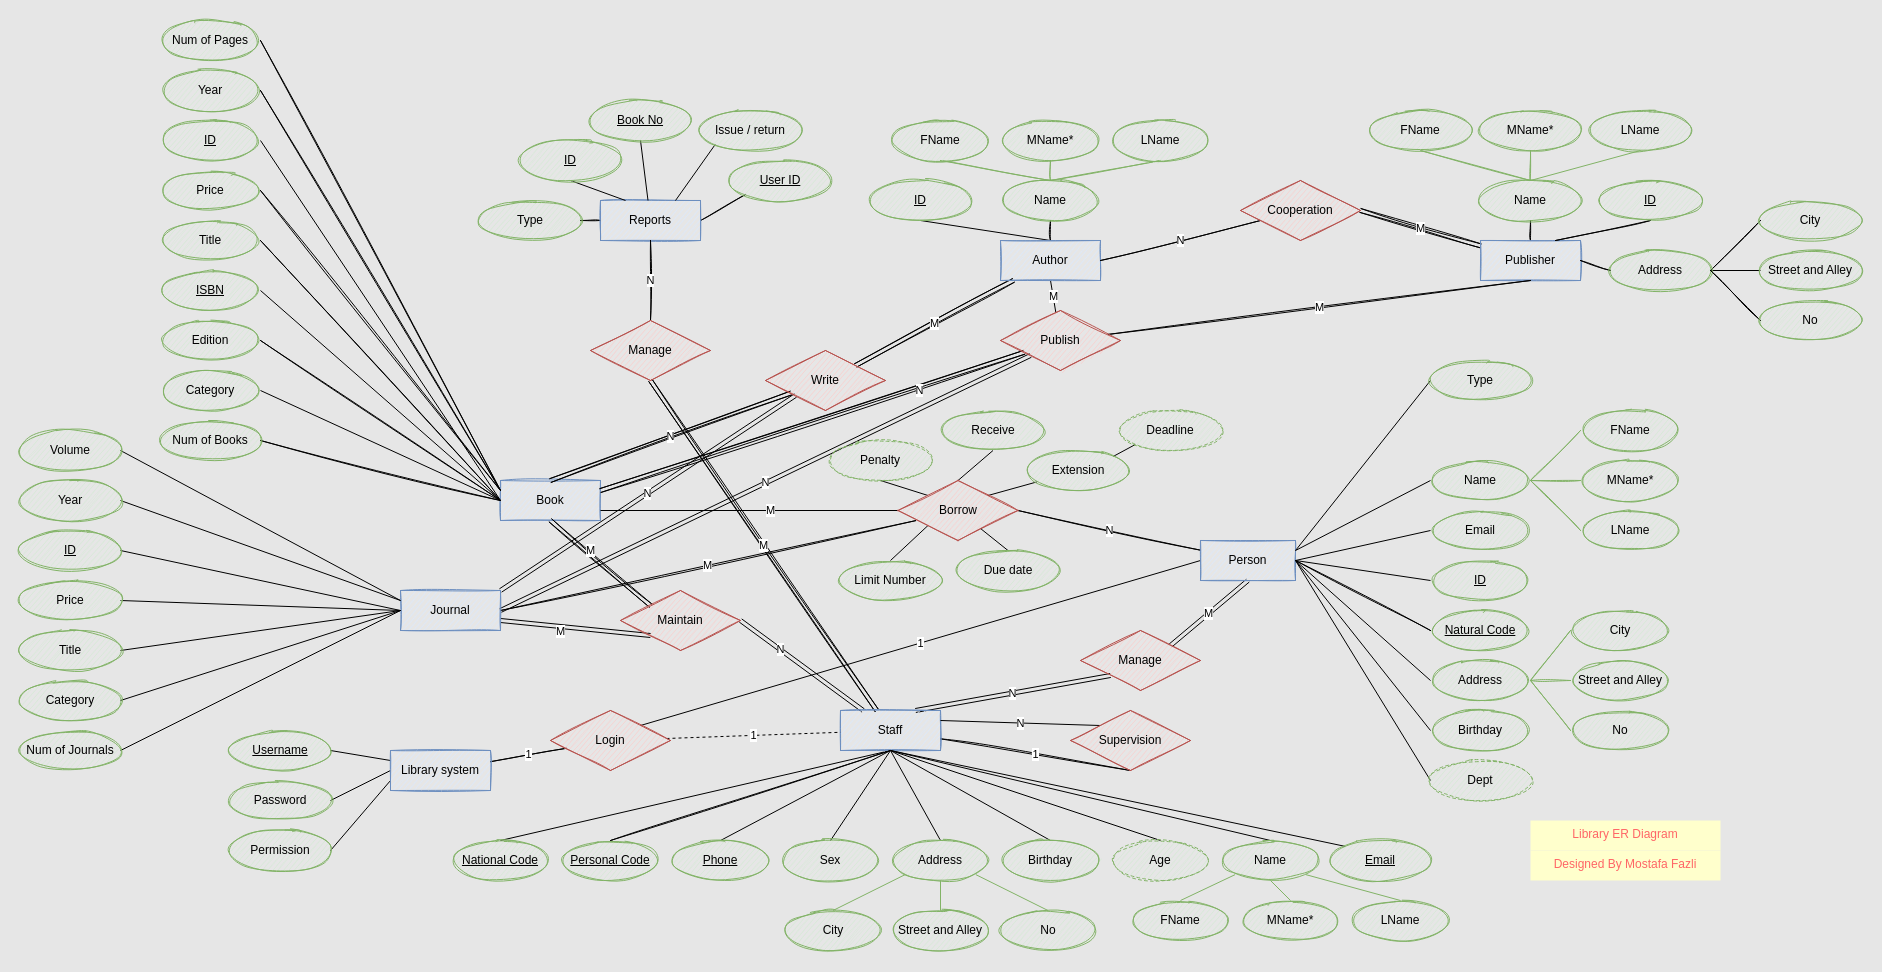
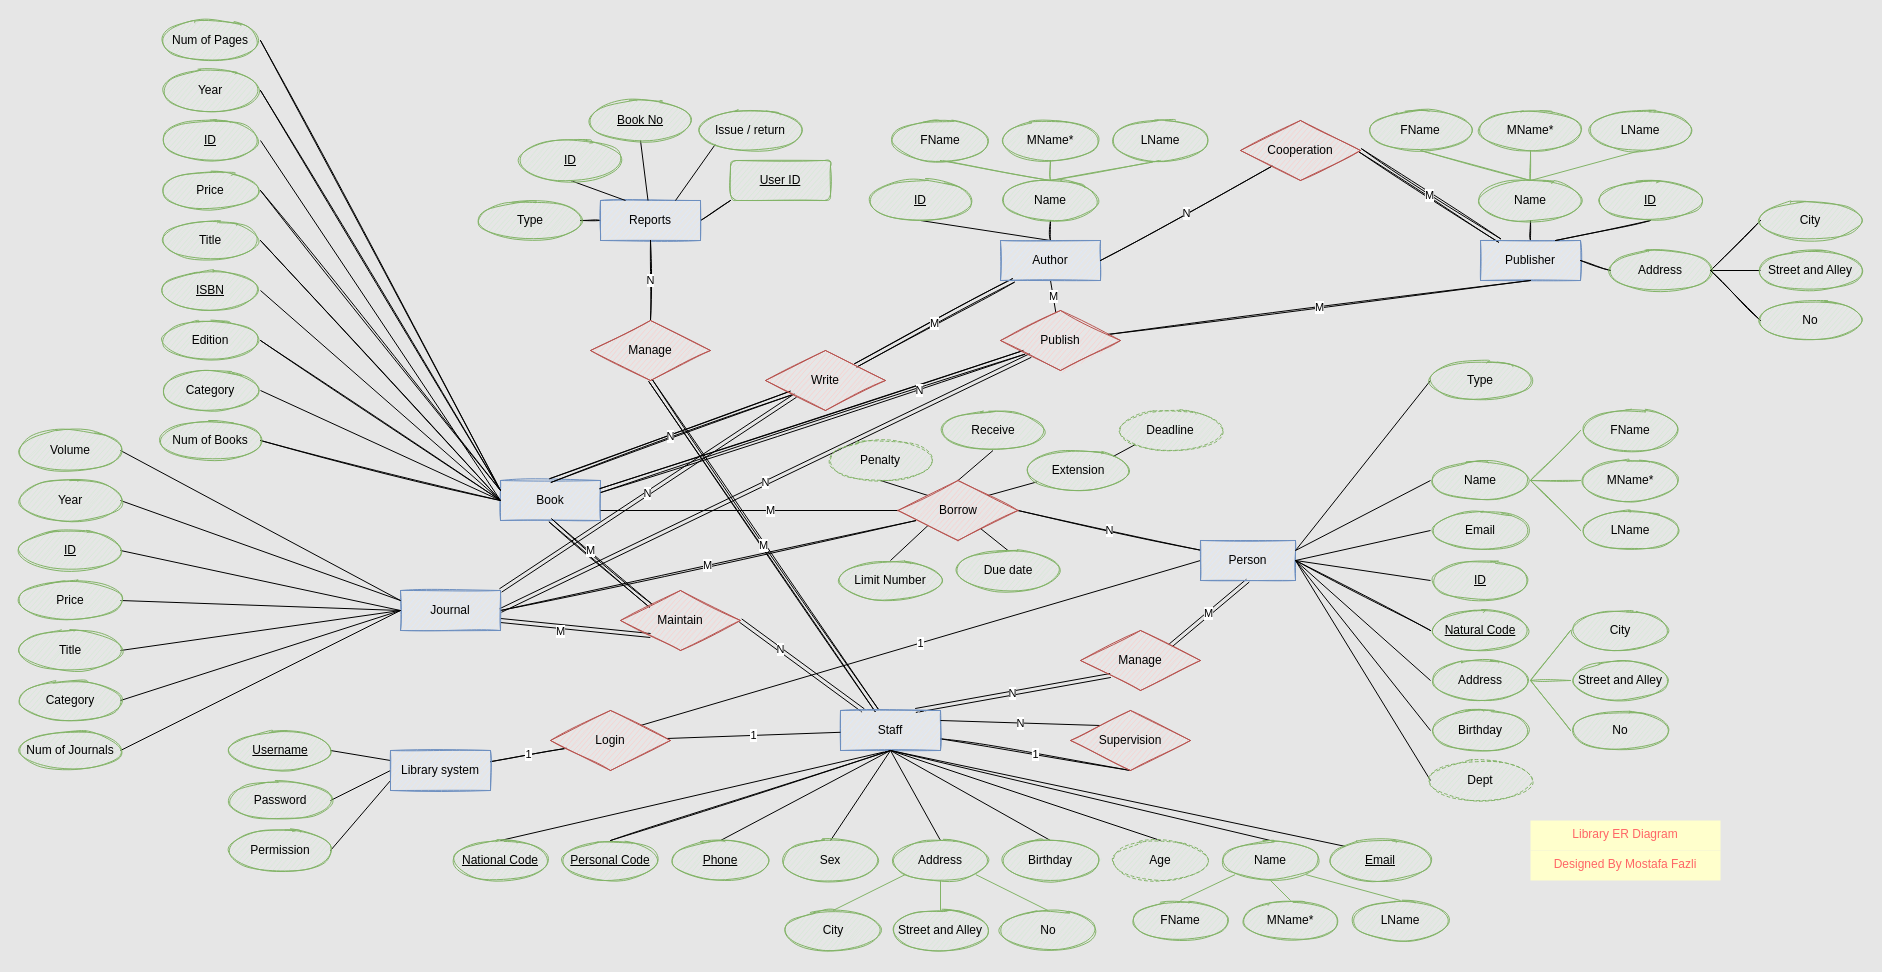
node "User ID": shape ellipse -> rounded rectangle
node "Cooperation": moved (1301, 211) -> (1301, 151)
edge "Staff" -- "Login": style dashed -> solid
